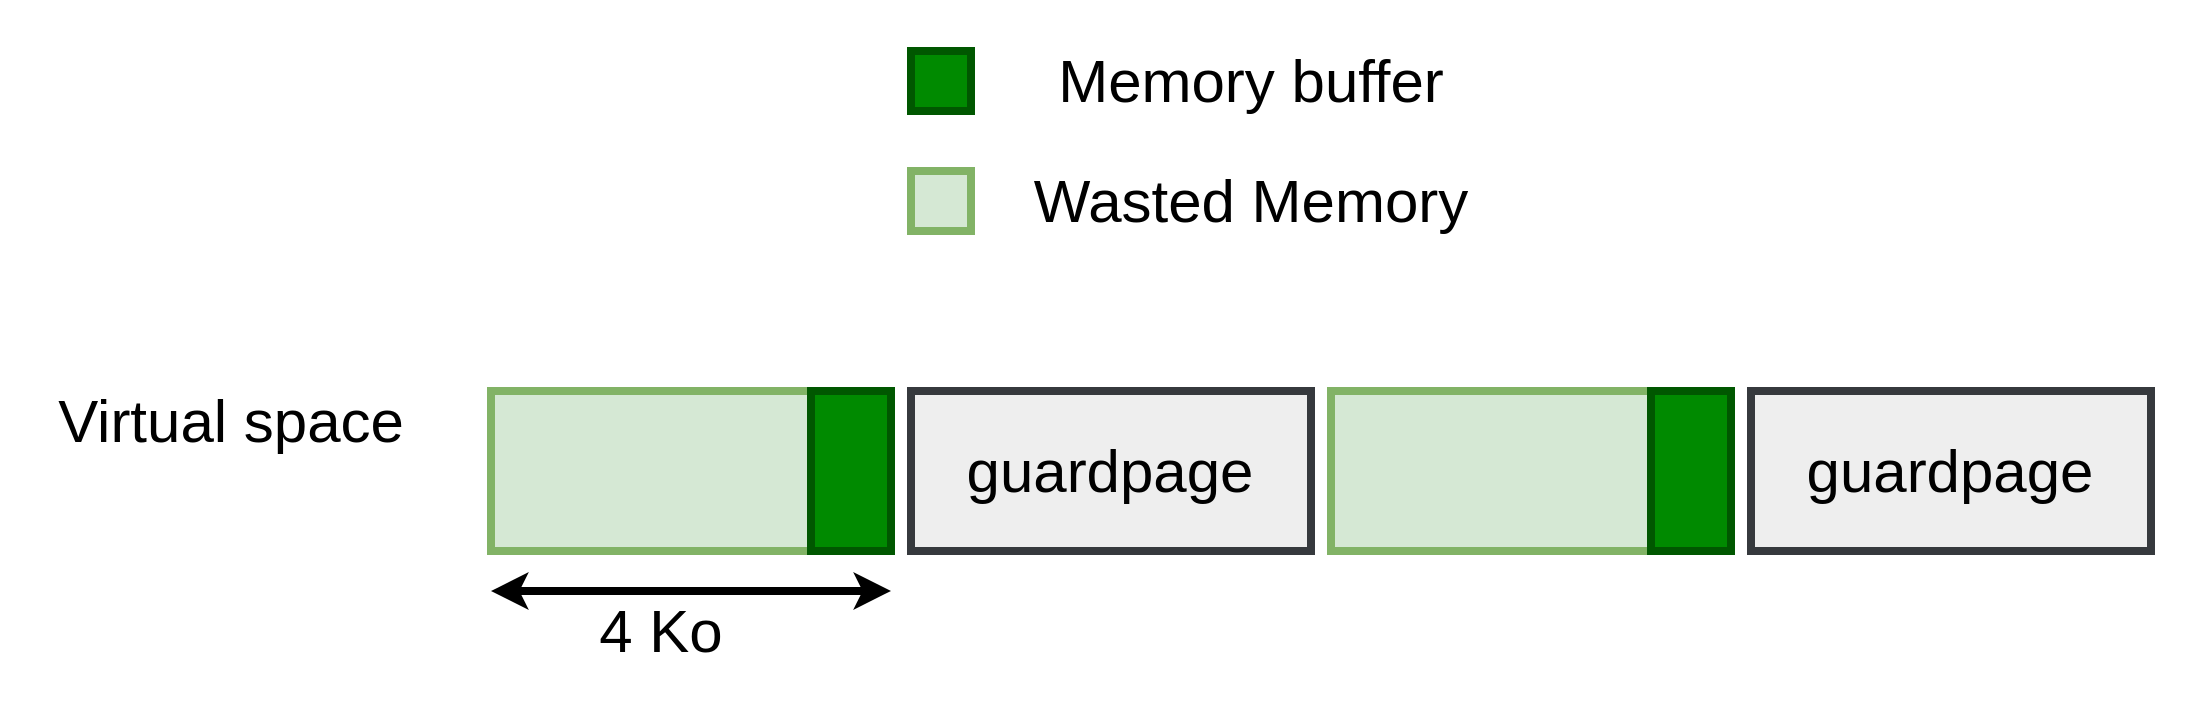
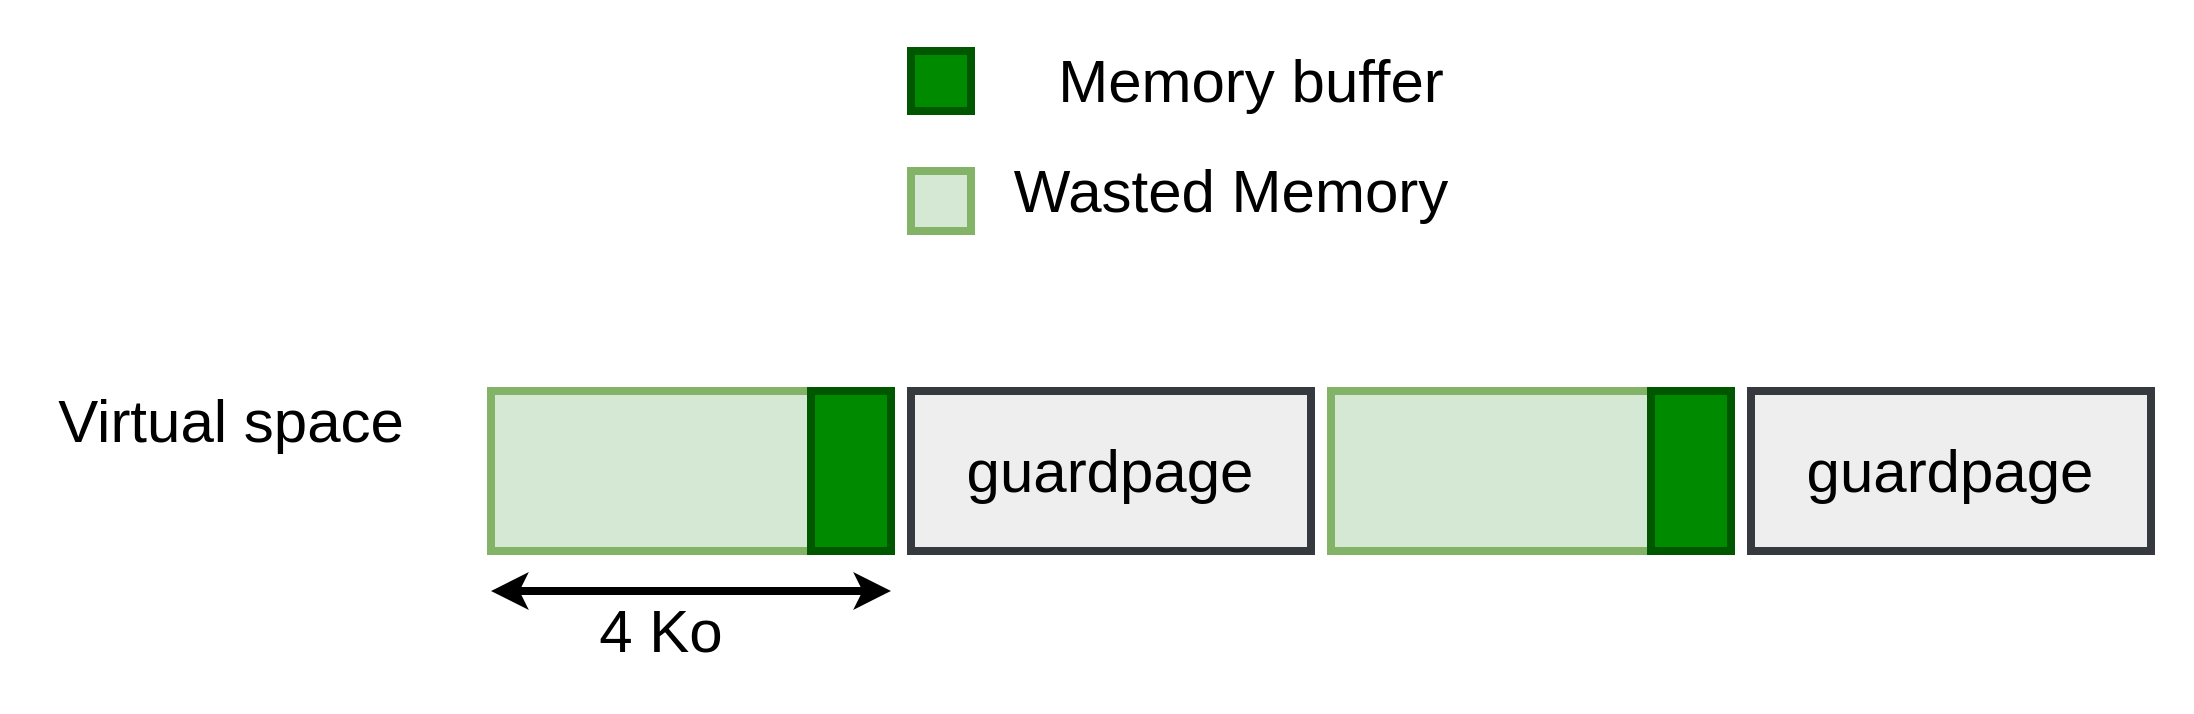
node "Wasted Memory": moved (1251, 201) -> (1231, 191)
